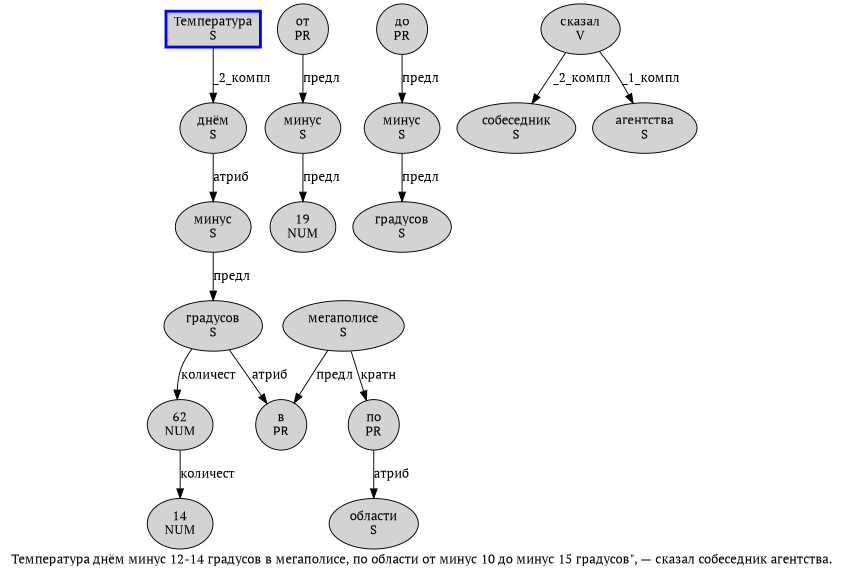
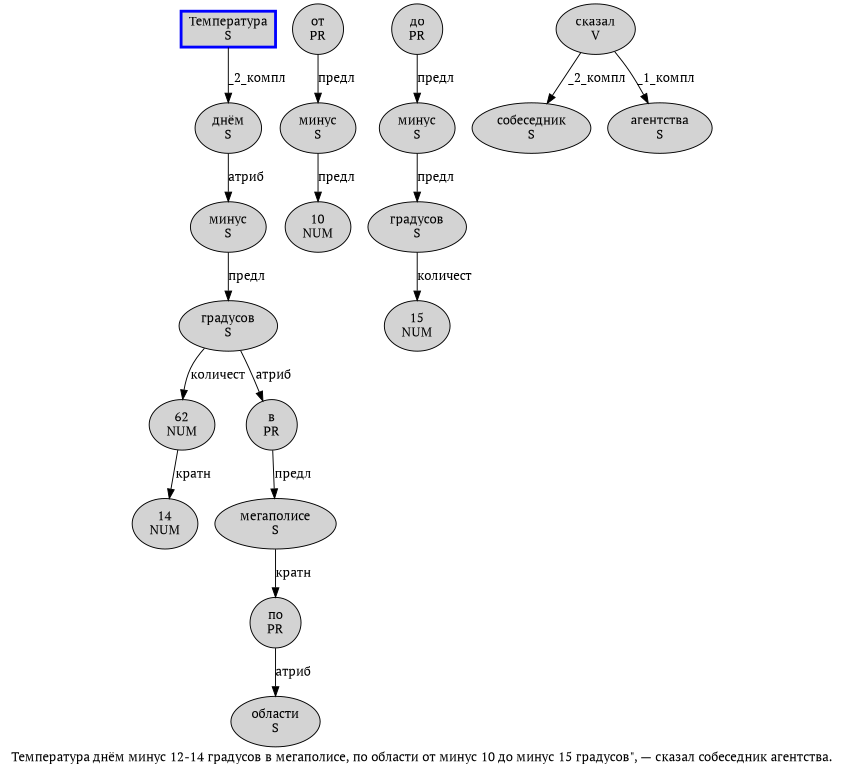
node "19 NUM": label "19 NUM" -> "10 NUM"
node "15 NUM": added
edge "мегаполисе S" -> "в PR": reversed
edge "62 NUM" -> "14 NUM": label "количест" -> "кратн"
